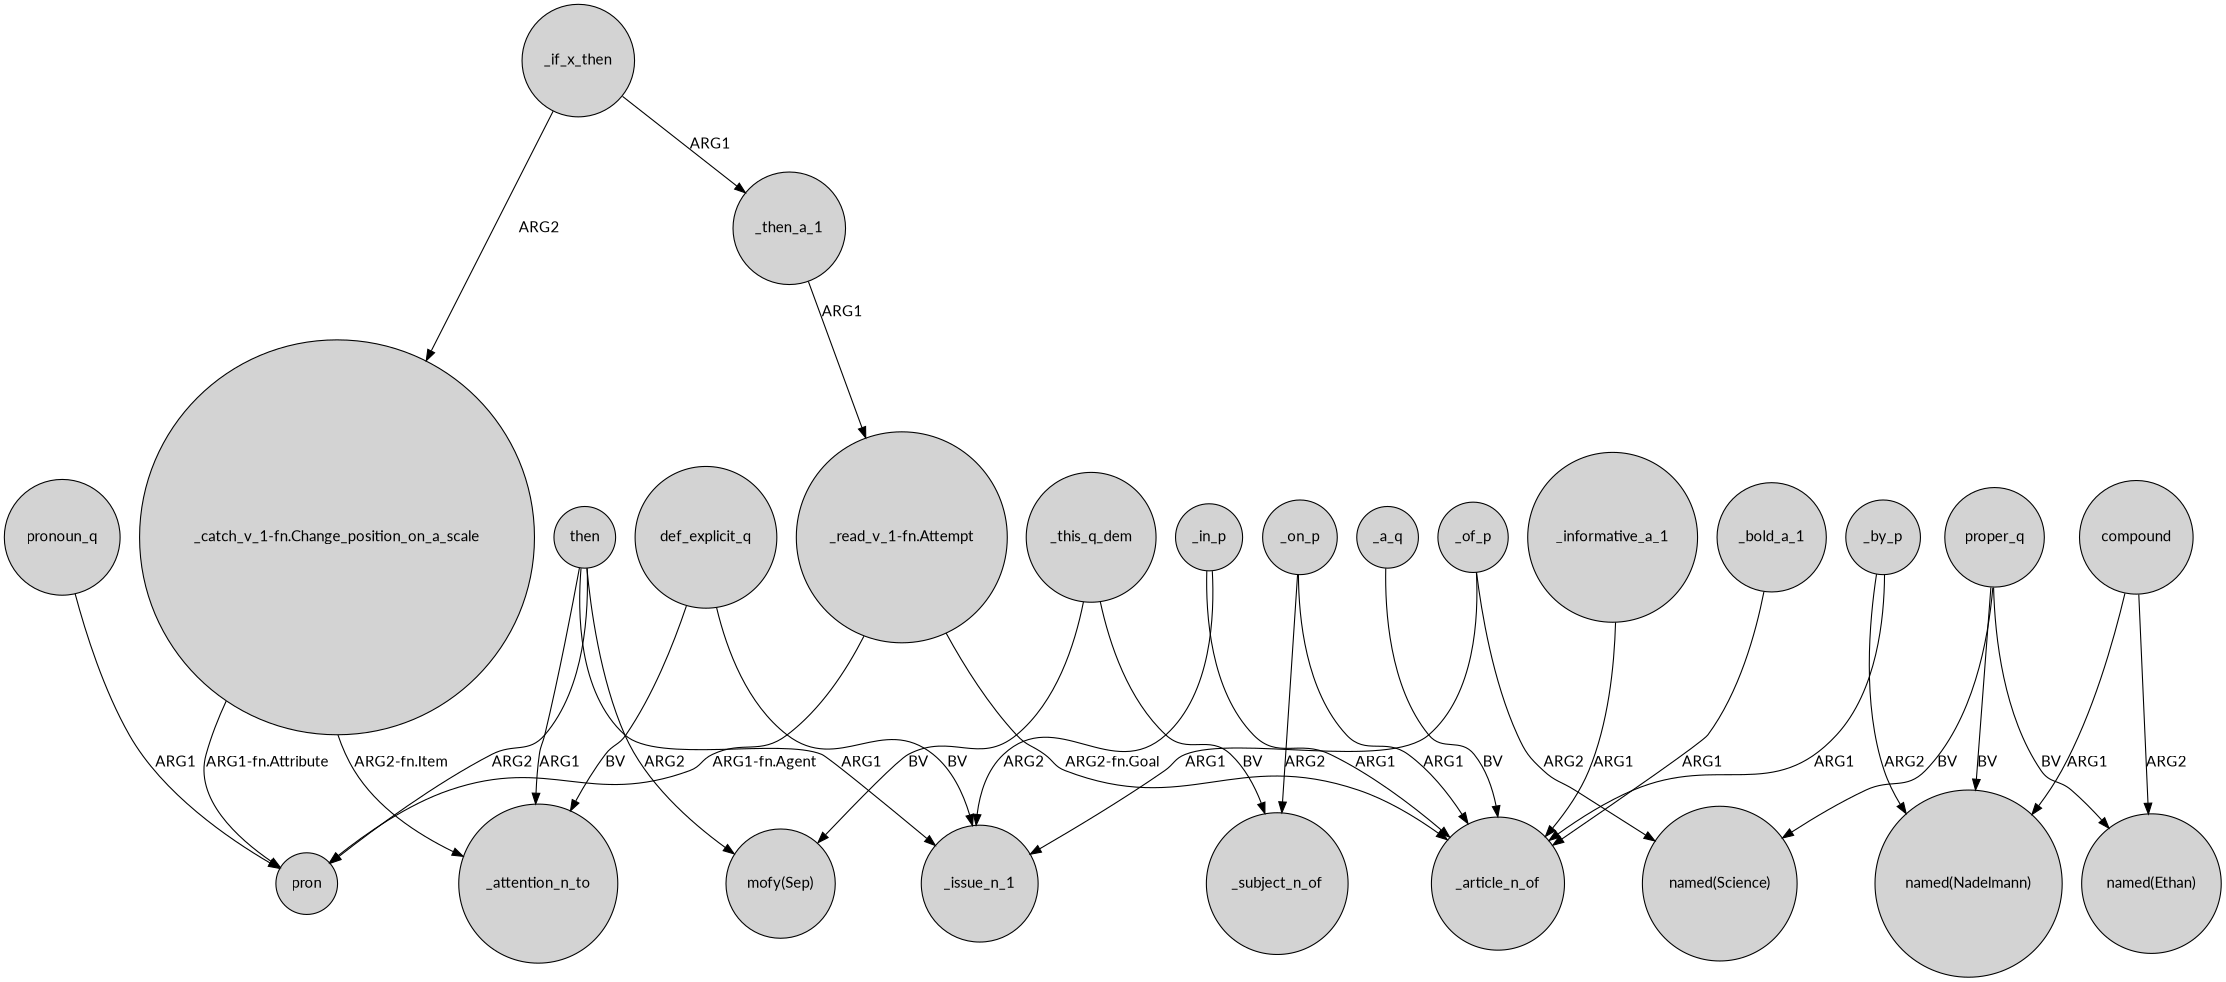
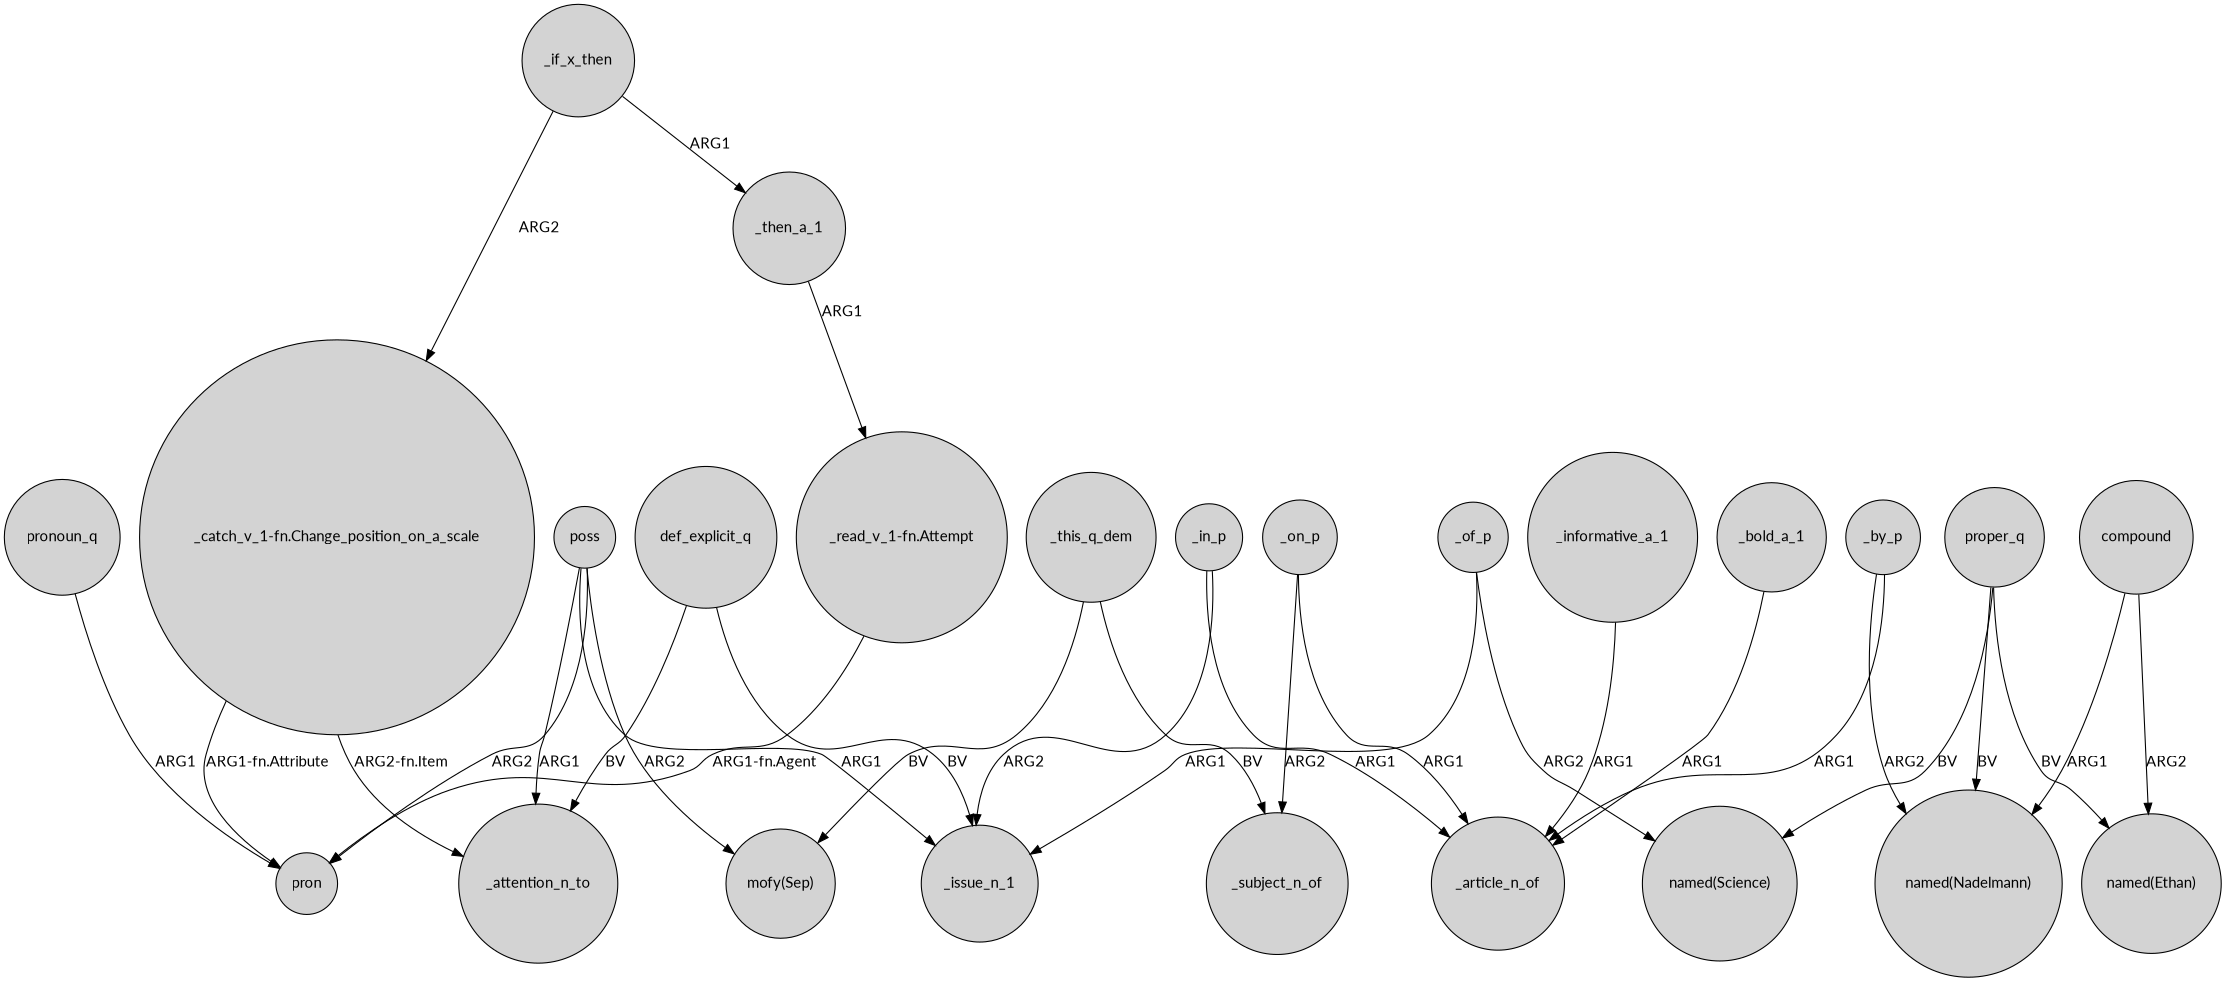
node "then": label "then" -> "poss"
node "_a_q": removed
edge "_read_v_1-fn.Attempt" -> "_article_n_of": removed, label "ARG2-fn.Goal"
